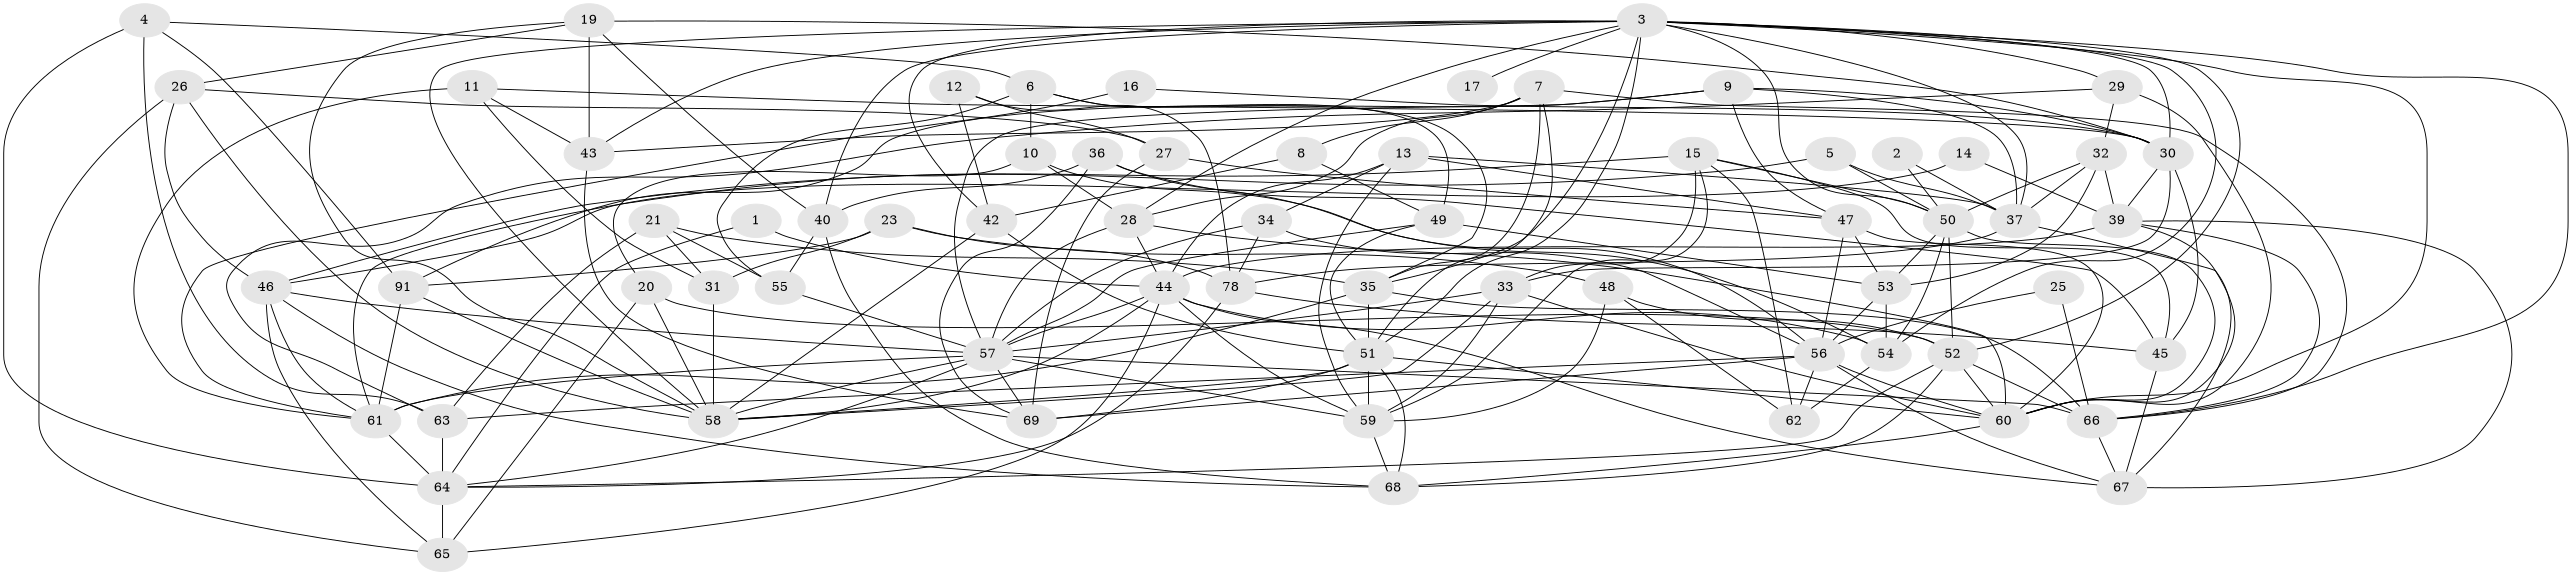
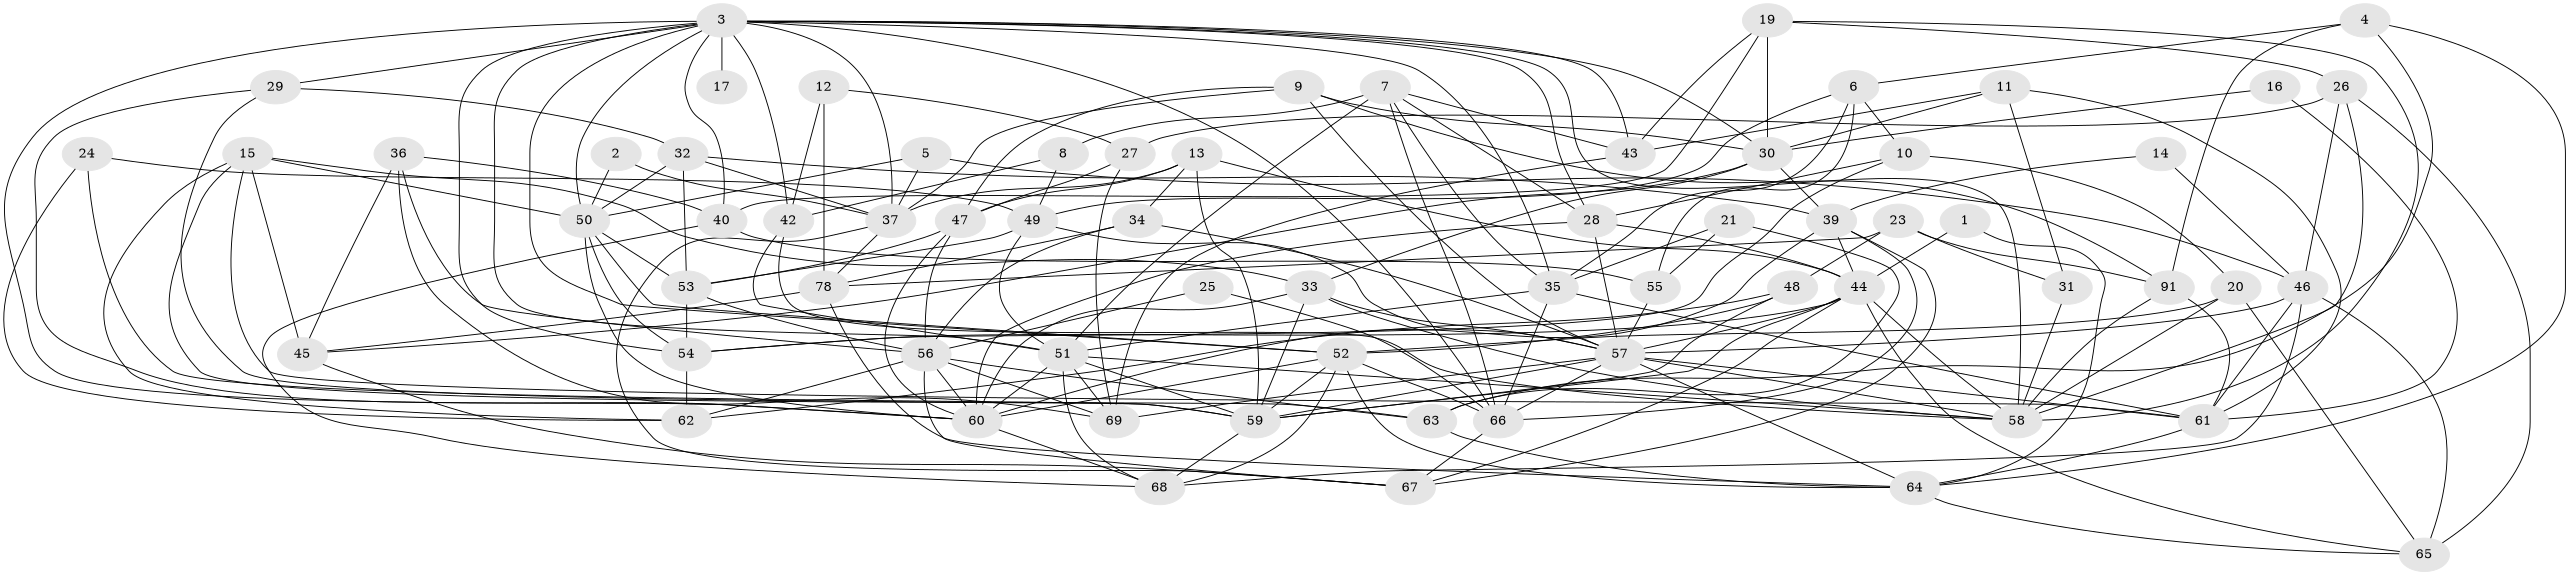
node "24": added
edge "21" -- "31": removed
edge "52" -- "59": added
